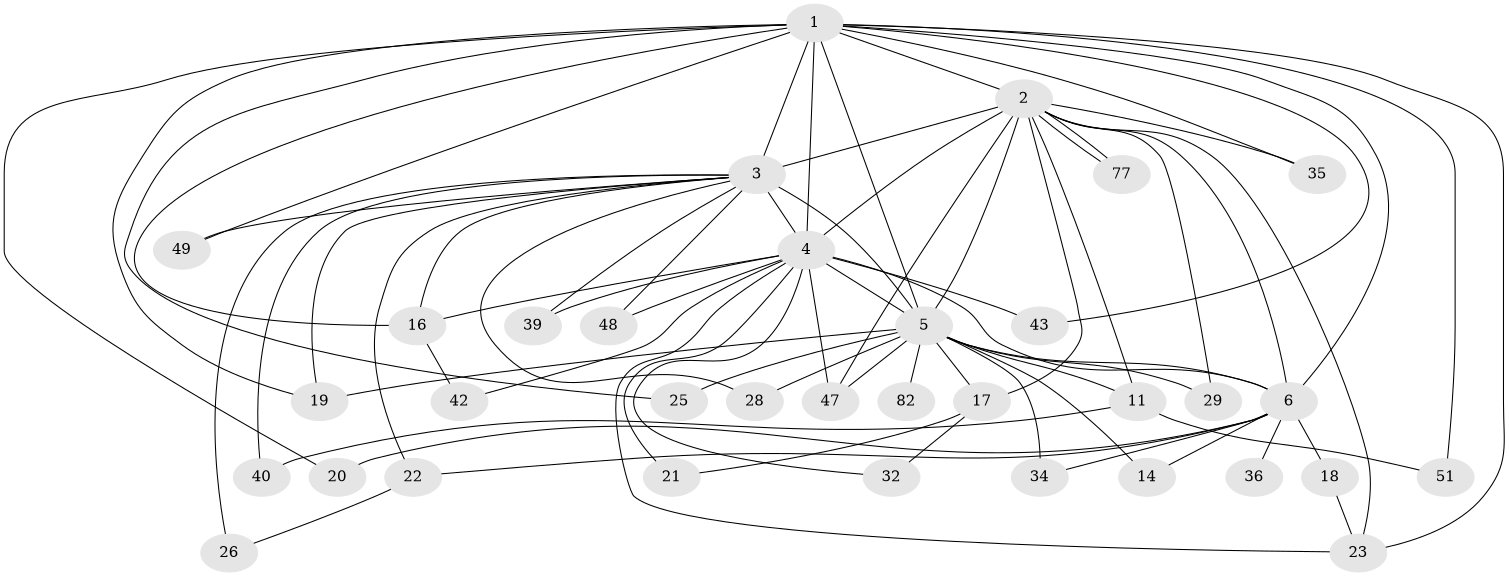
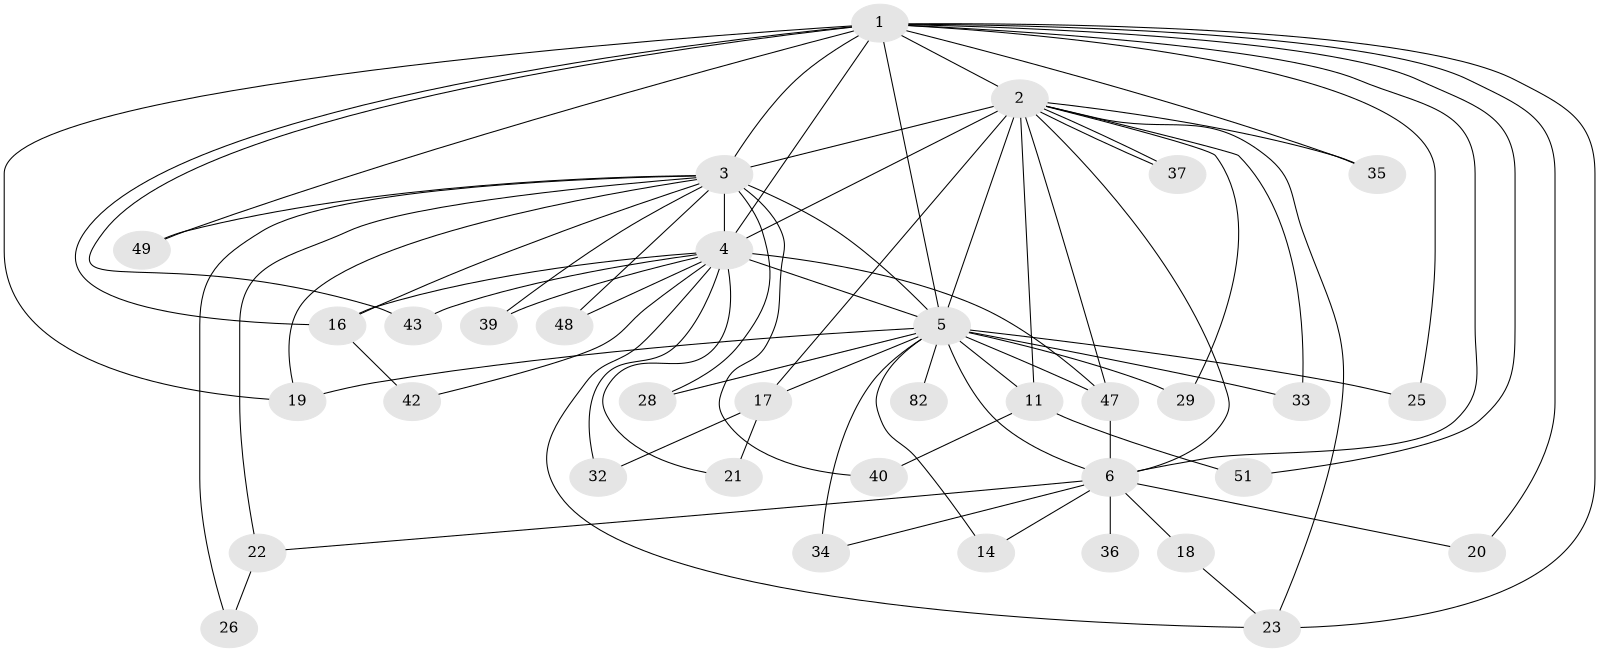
node "77": label "77" -> "37"
edge "4" -- "6": now "47" -- "6"
node "33": added
